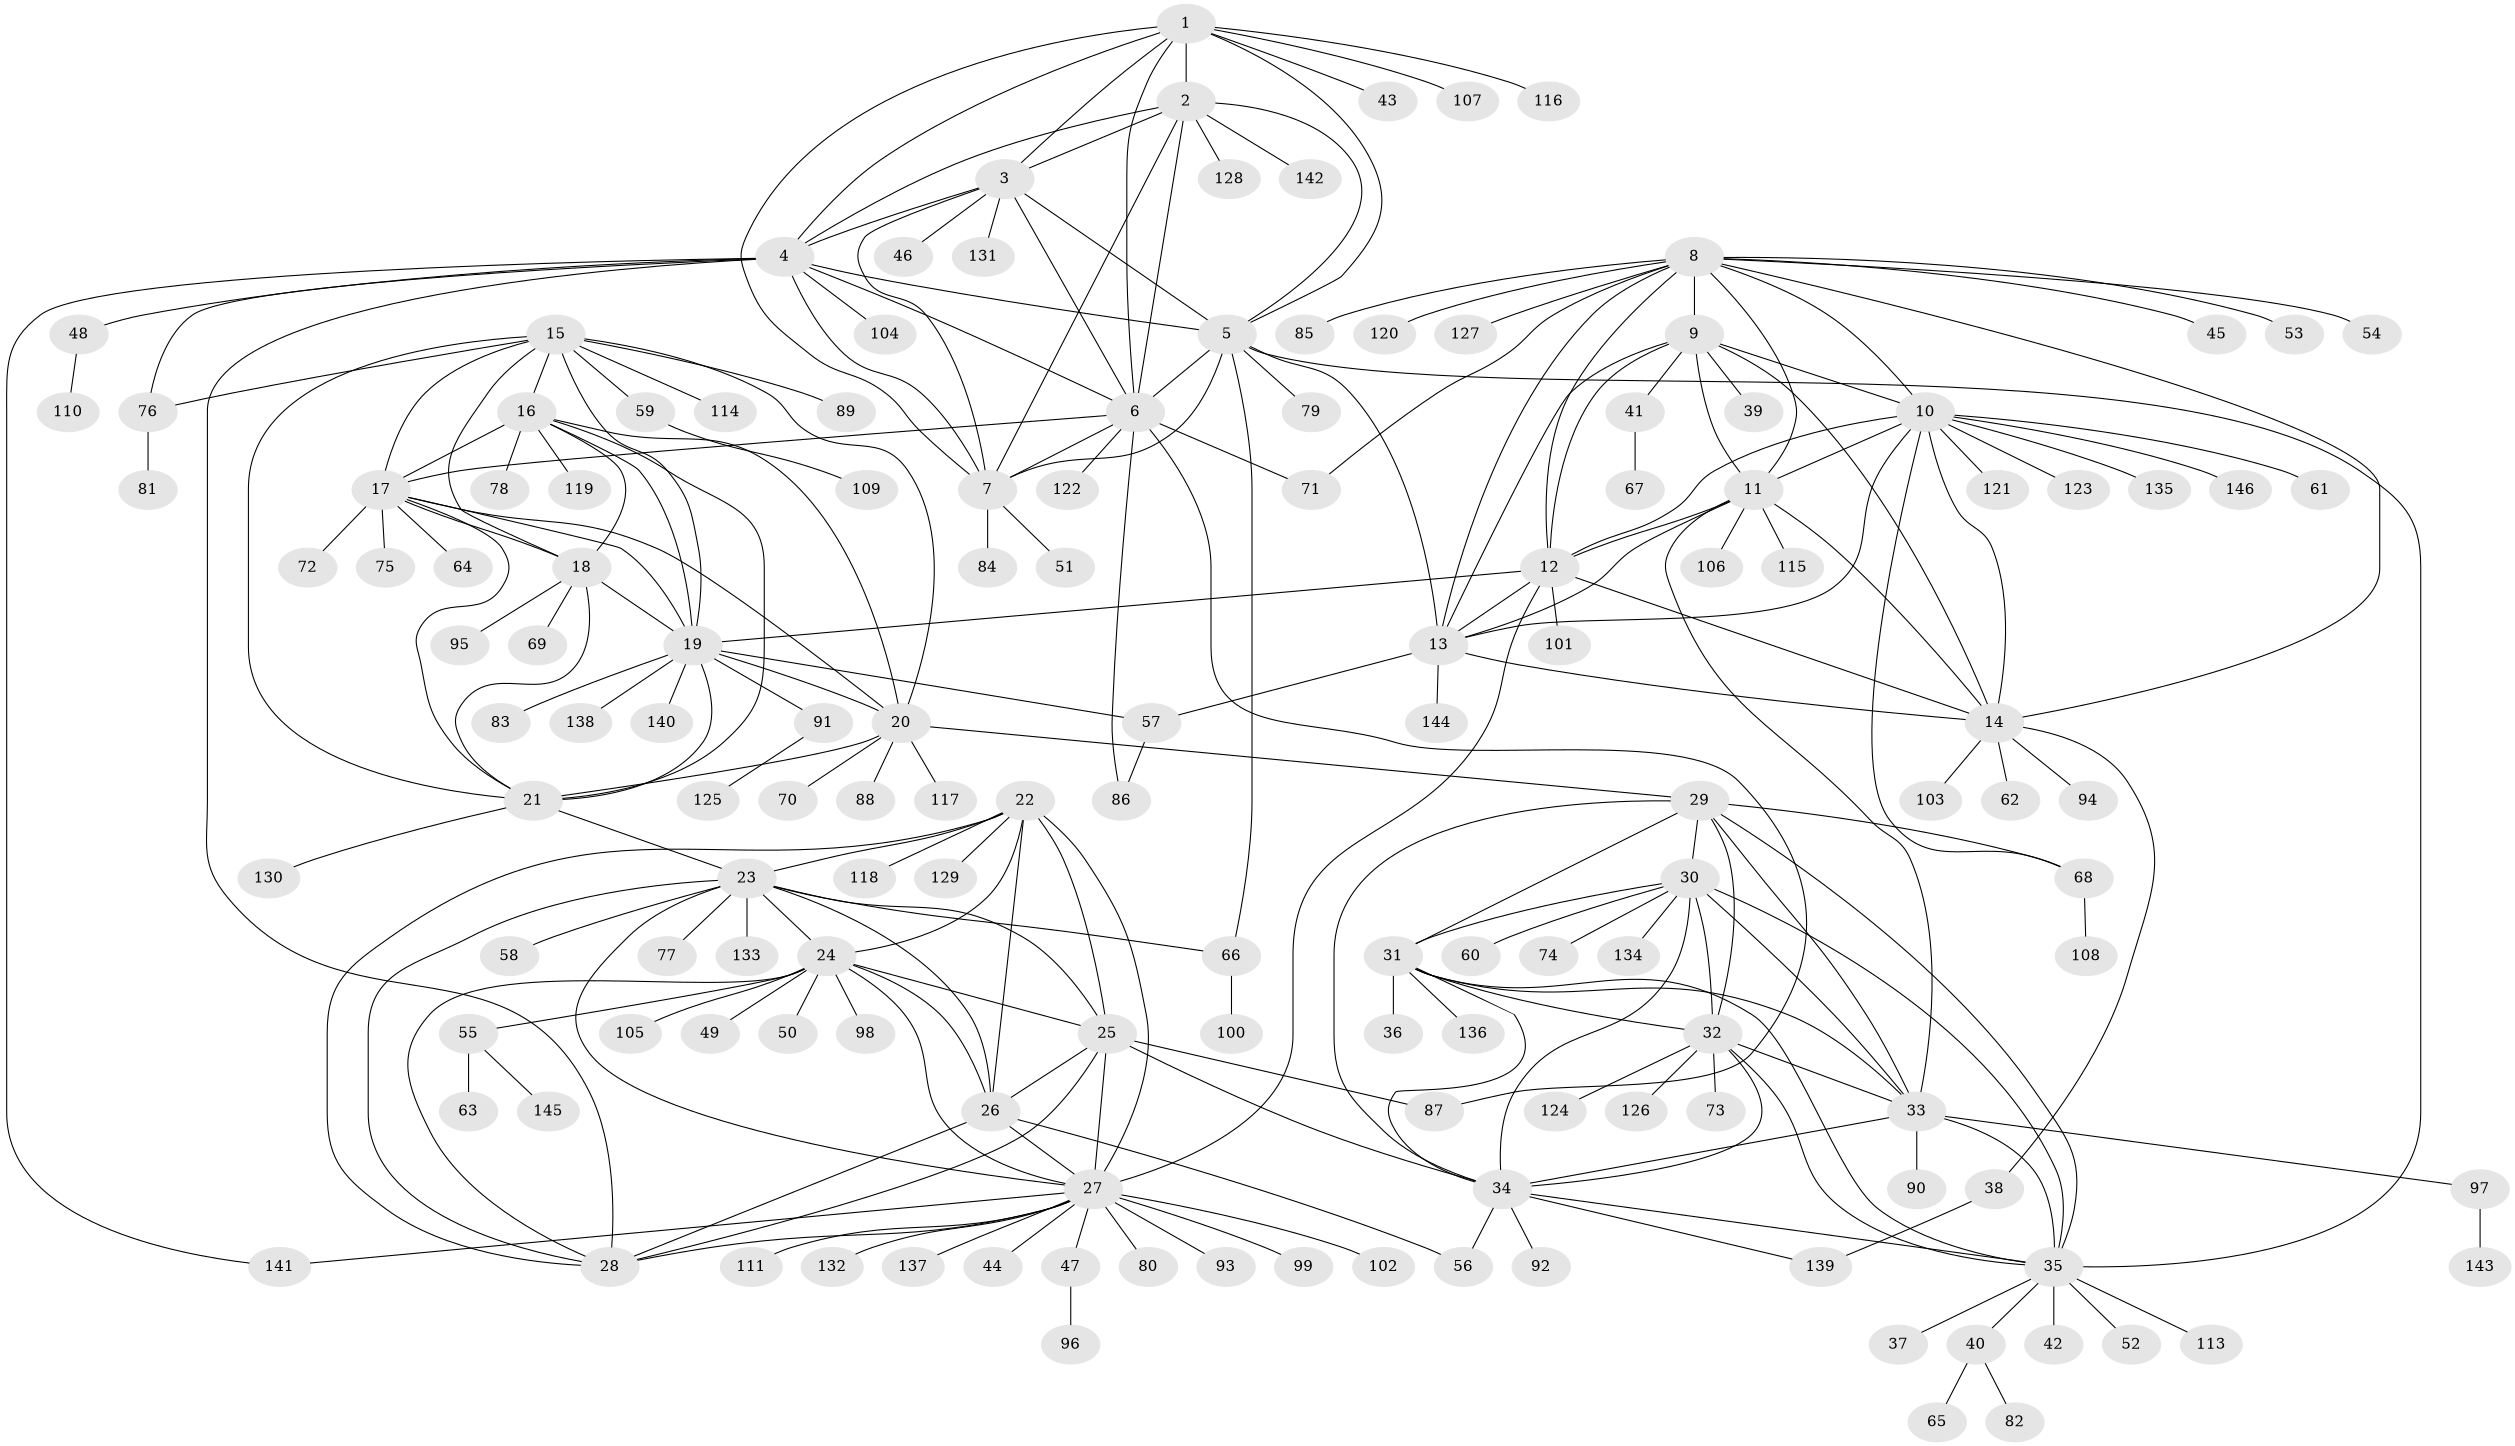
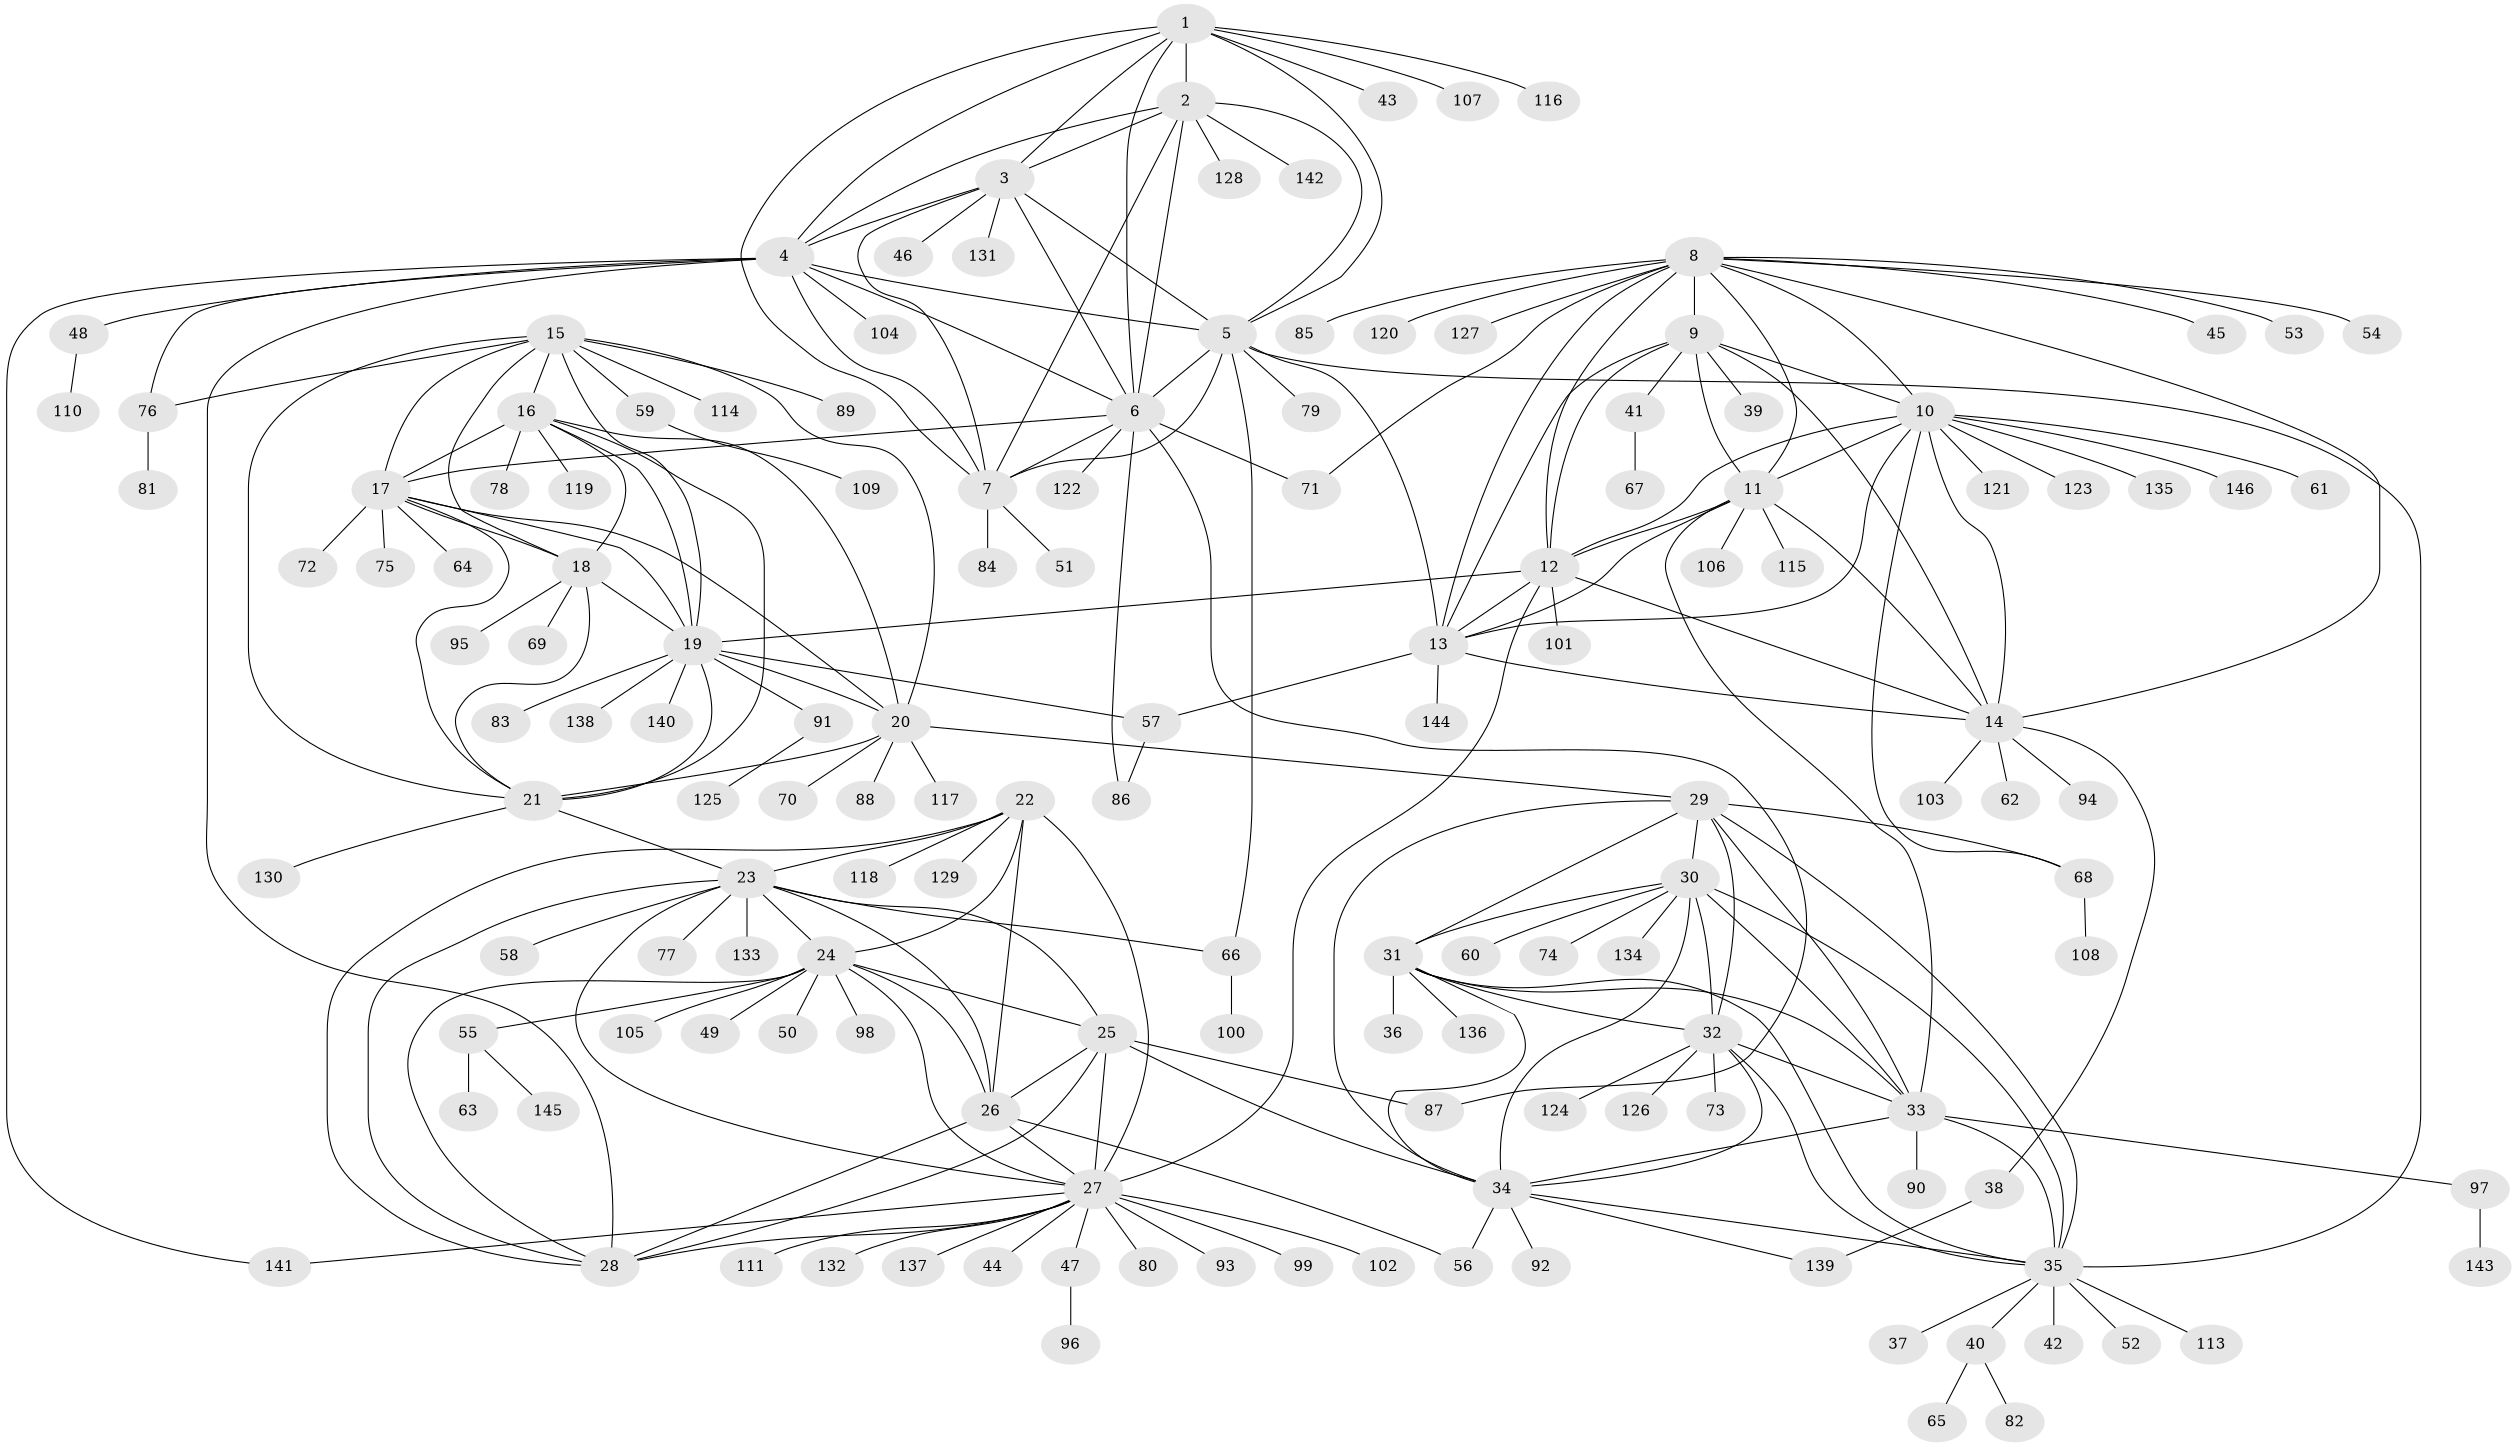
edge "22" -- "25": removed
